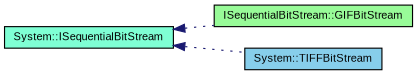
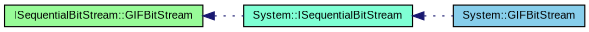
edge "ISequentialBitStream::GIFBitStream" -> "System::ISequentialBitStream": reversed
node "System::TIFFBitStream": label "System::TIFFBitStream" -> "System::GIFBitStream"
